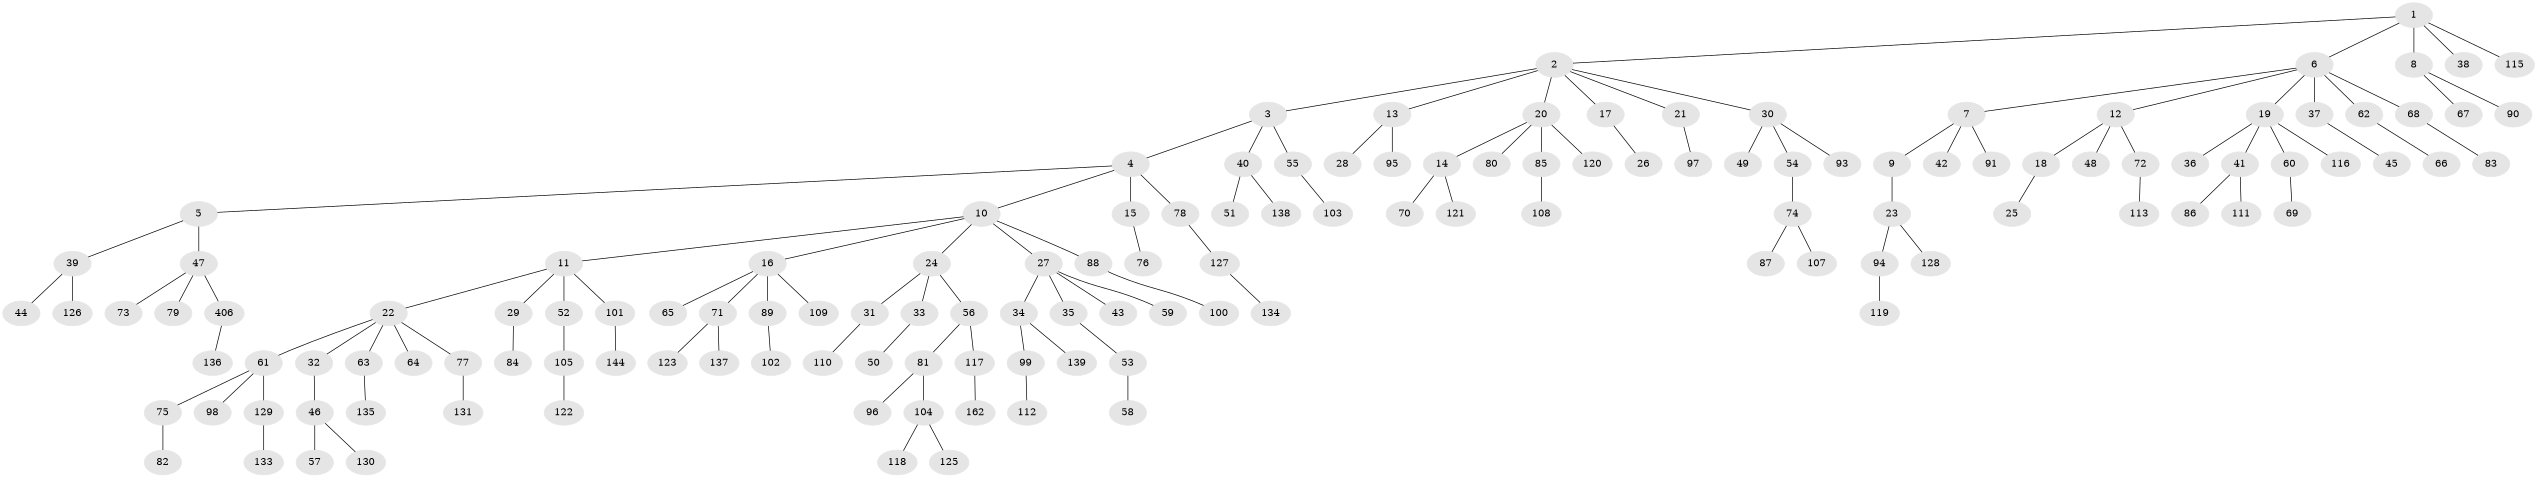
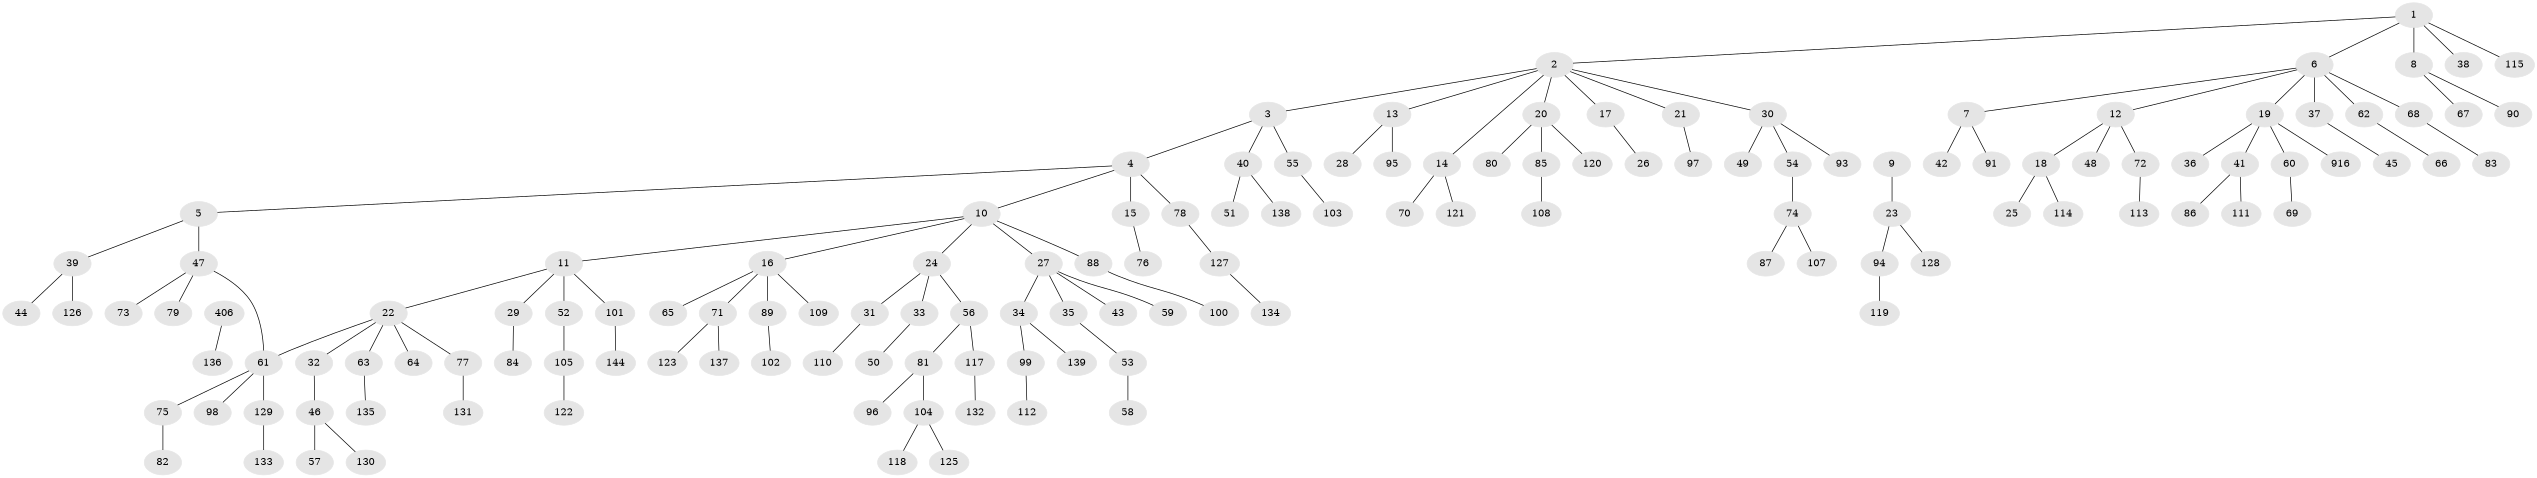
edge "20" -- "14": now "2" -- "14"
edge "7" -- "9": removed
node "116": label "116" -> "916"
node "114": added
edge "47" -- "406": now "47" -- "61"
node "162": label "162" -> "132"
